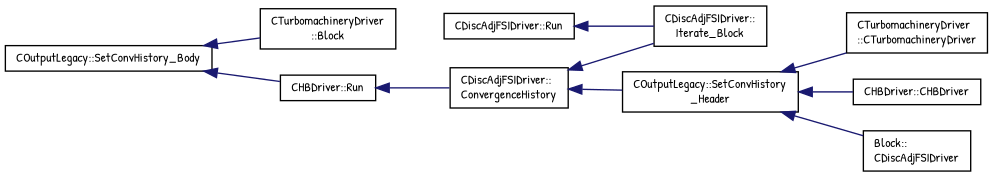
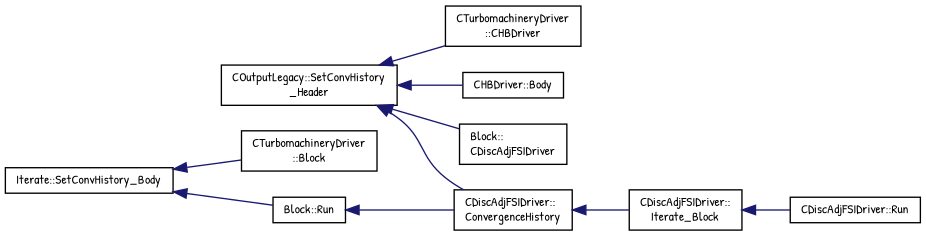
edge "CDiscAdjFSIDriver:: Iterate_Block" -> "CDiscAdjFSIDriver::Run": reversed
node "CTurbomachineryDriver ::CTurbomachineryDriver": label "CTurbomachineryDriver ::CTurbomachineryDriver" -> "CTurbomachineryDriver ::CHBDriver"
node "COutputLegacy::SetConvHistory_Body": label "COutputLegacy::SetConvHistory_Body" -> "Iterate::SetConvHistory_Body"
node "CHBDriver::Run": label "CHBDriver::Run" -> "Block::Run"
edge "COutputLegacy::SetConvHistory _Header" -> "CDiscAdjFSIDriver:: ConvergenceHistory": reversed
node "CHBDriver::CHBDriver": label "CHBDriver::CHBDriver" -> "CHBDriver::Body"
